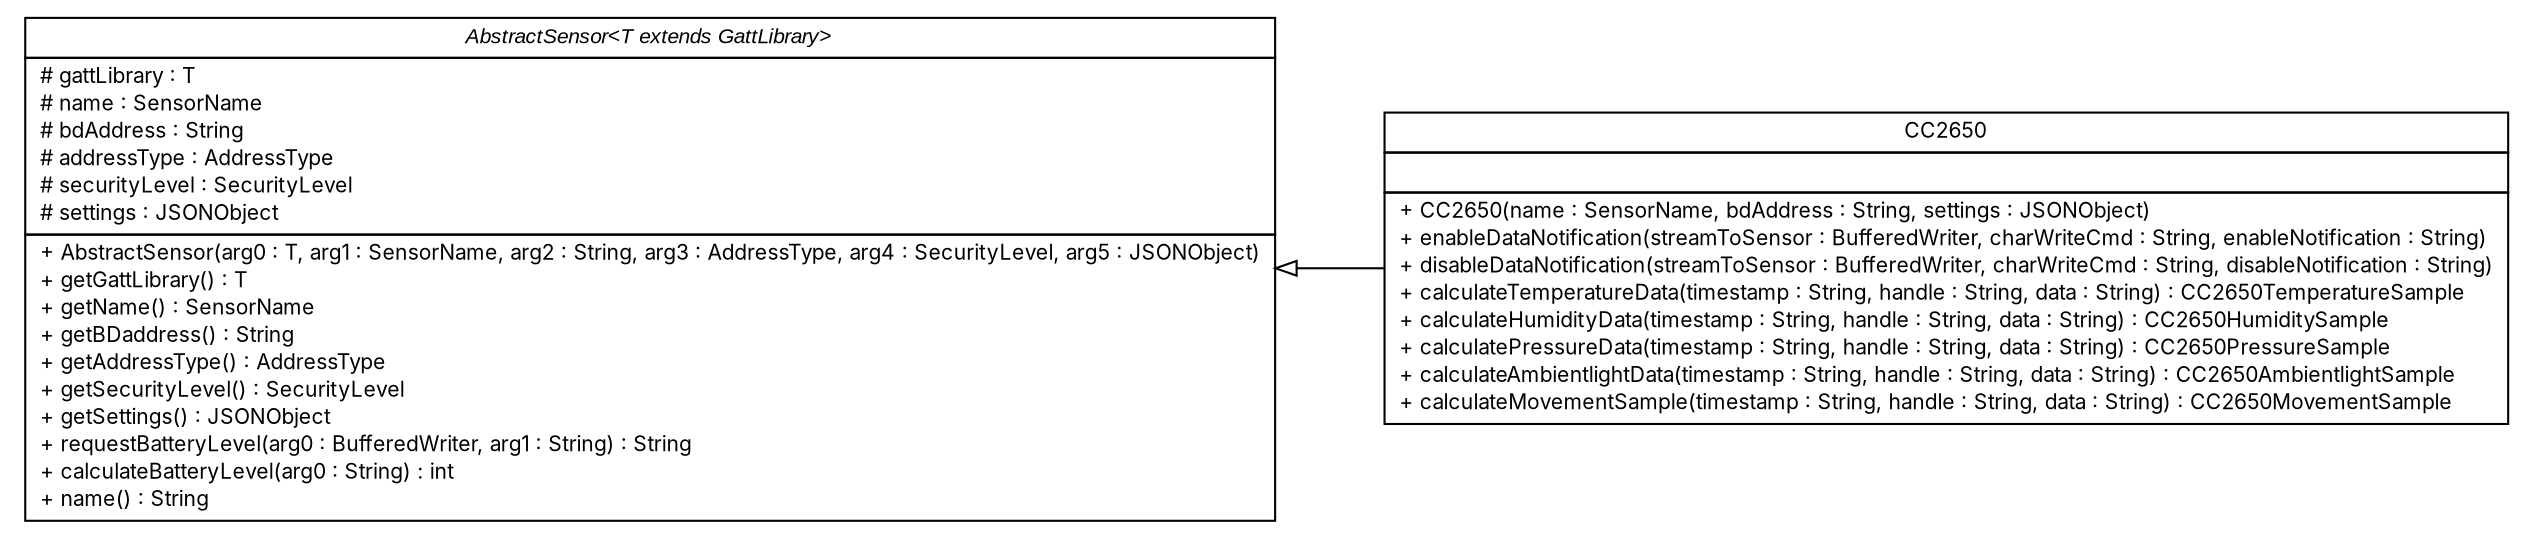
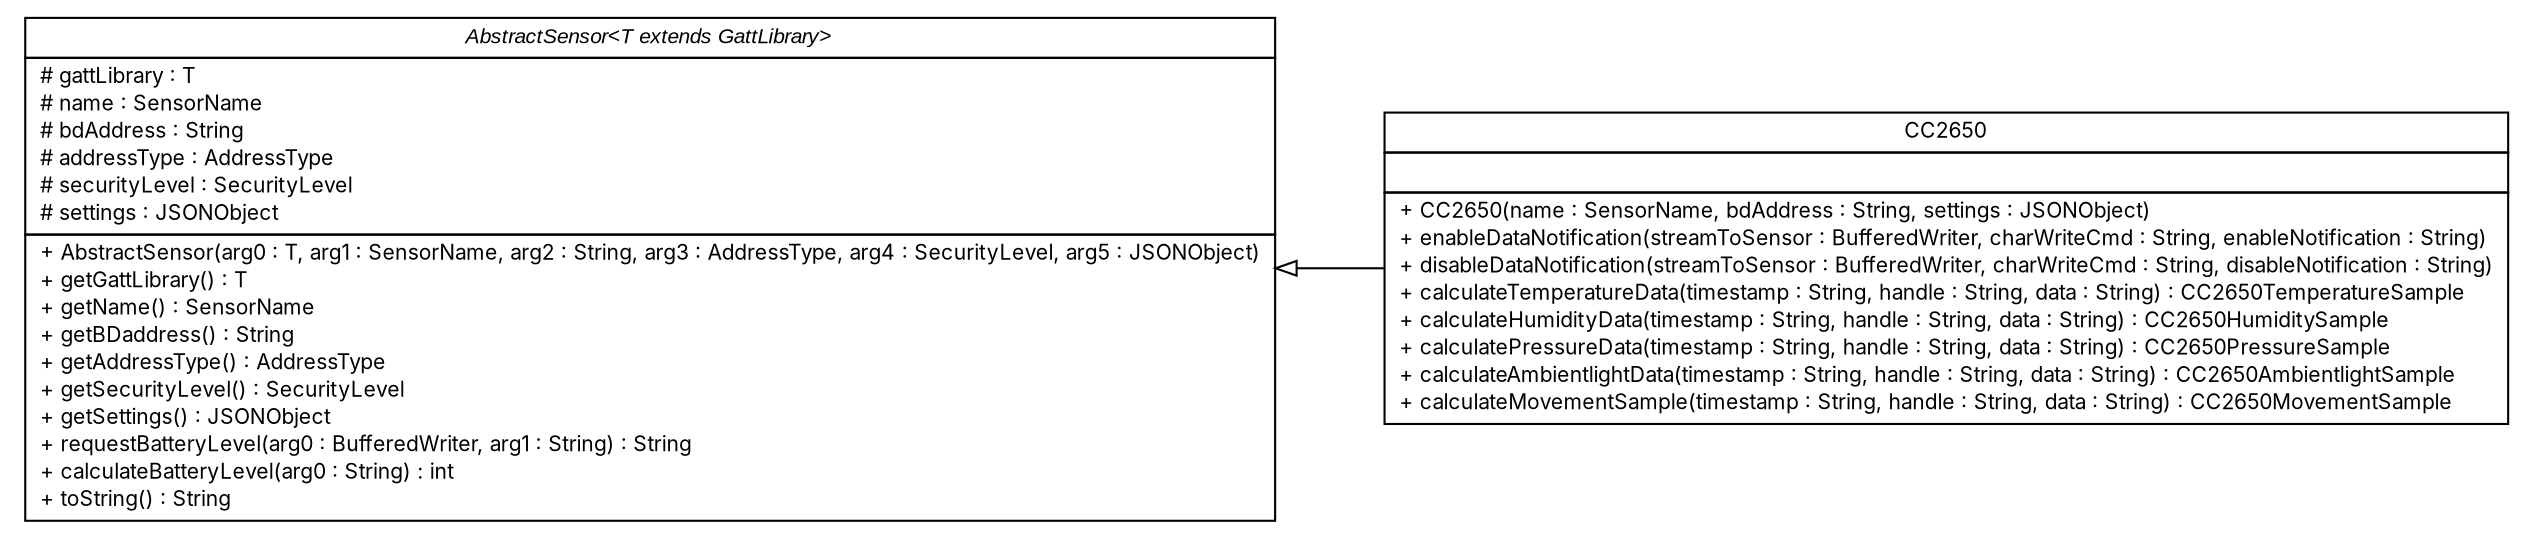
node "AbstractSensor<T extends GattLibrary>": text "+ name() : String" -> "+ toString() : String"
